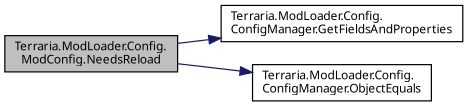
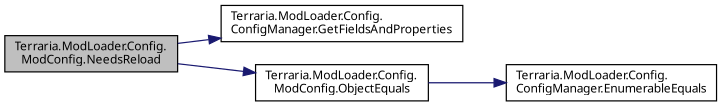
node "Terraria.ModLoader.Config. ConfigManager.ObjectEquals": label "Terraria.ModLoader.Config. ConfigManager.ObjectEquals" -> "Terraria.ModLoader.Config. ModConfig.ObjectEquals"
node "Terraria.ModLoader.Config. ConfigManager.EnumerableEquals": added
